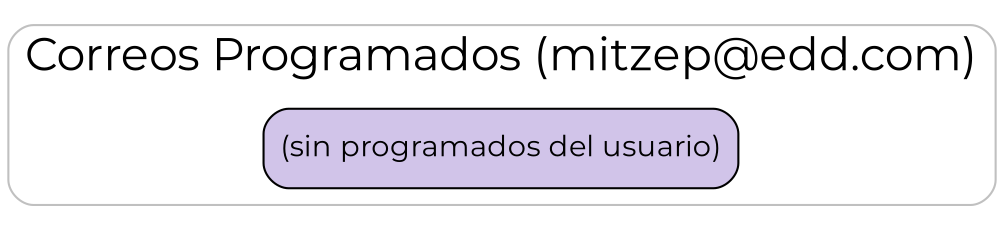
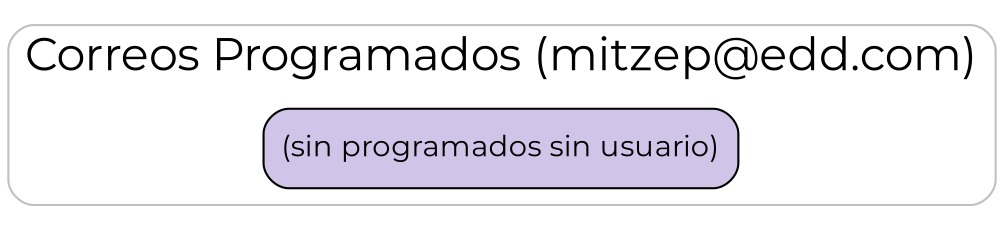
node "(sin programados del usuario)": label "(sin programados del usuario)" -> "(sin programados sin usuario)"
